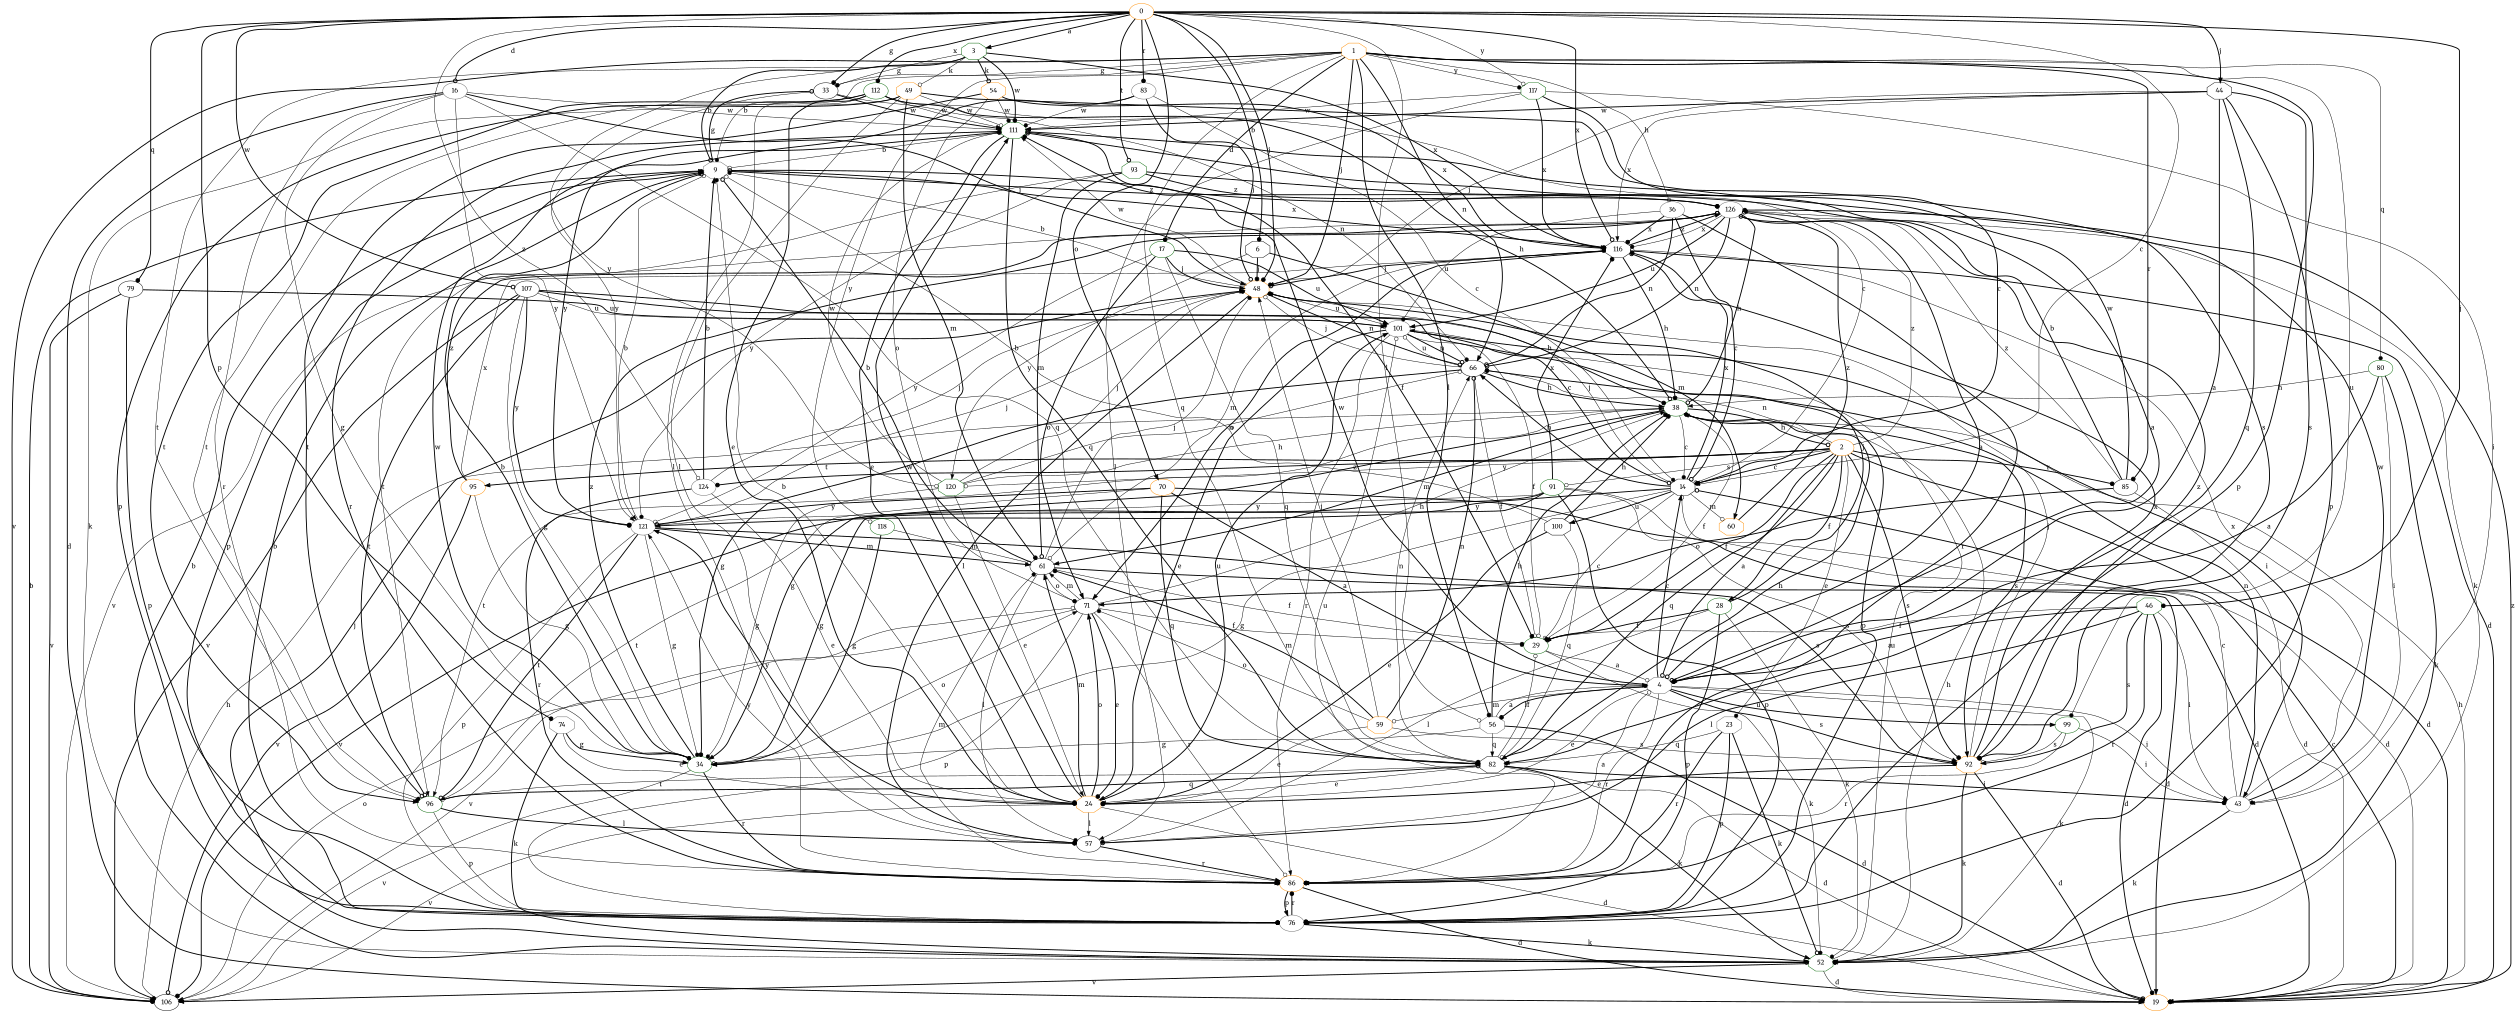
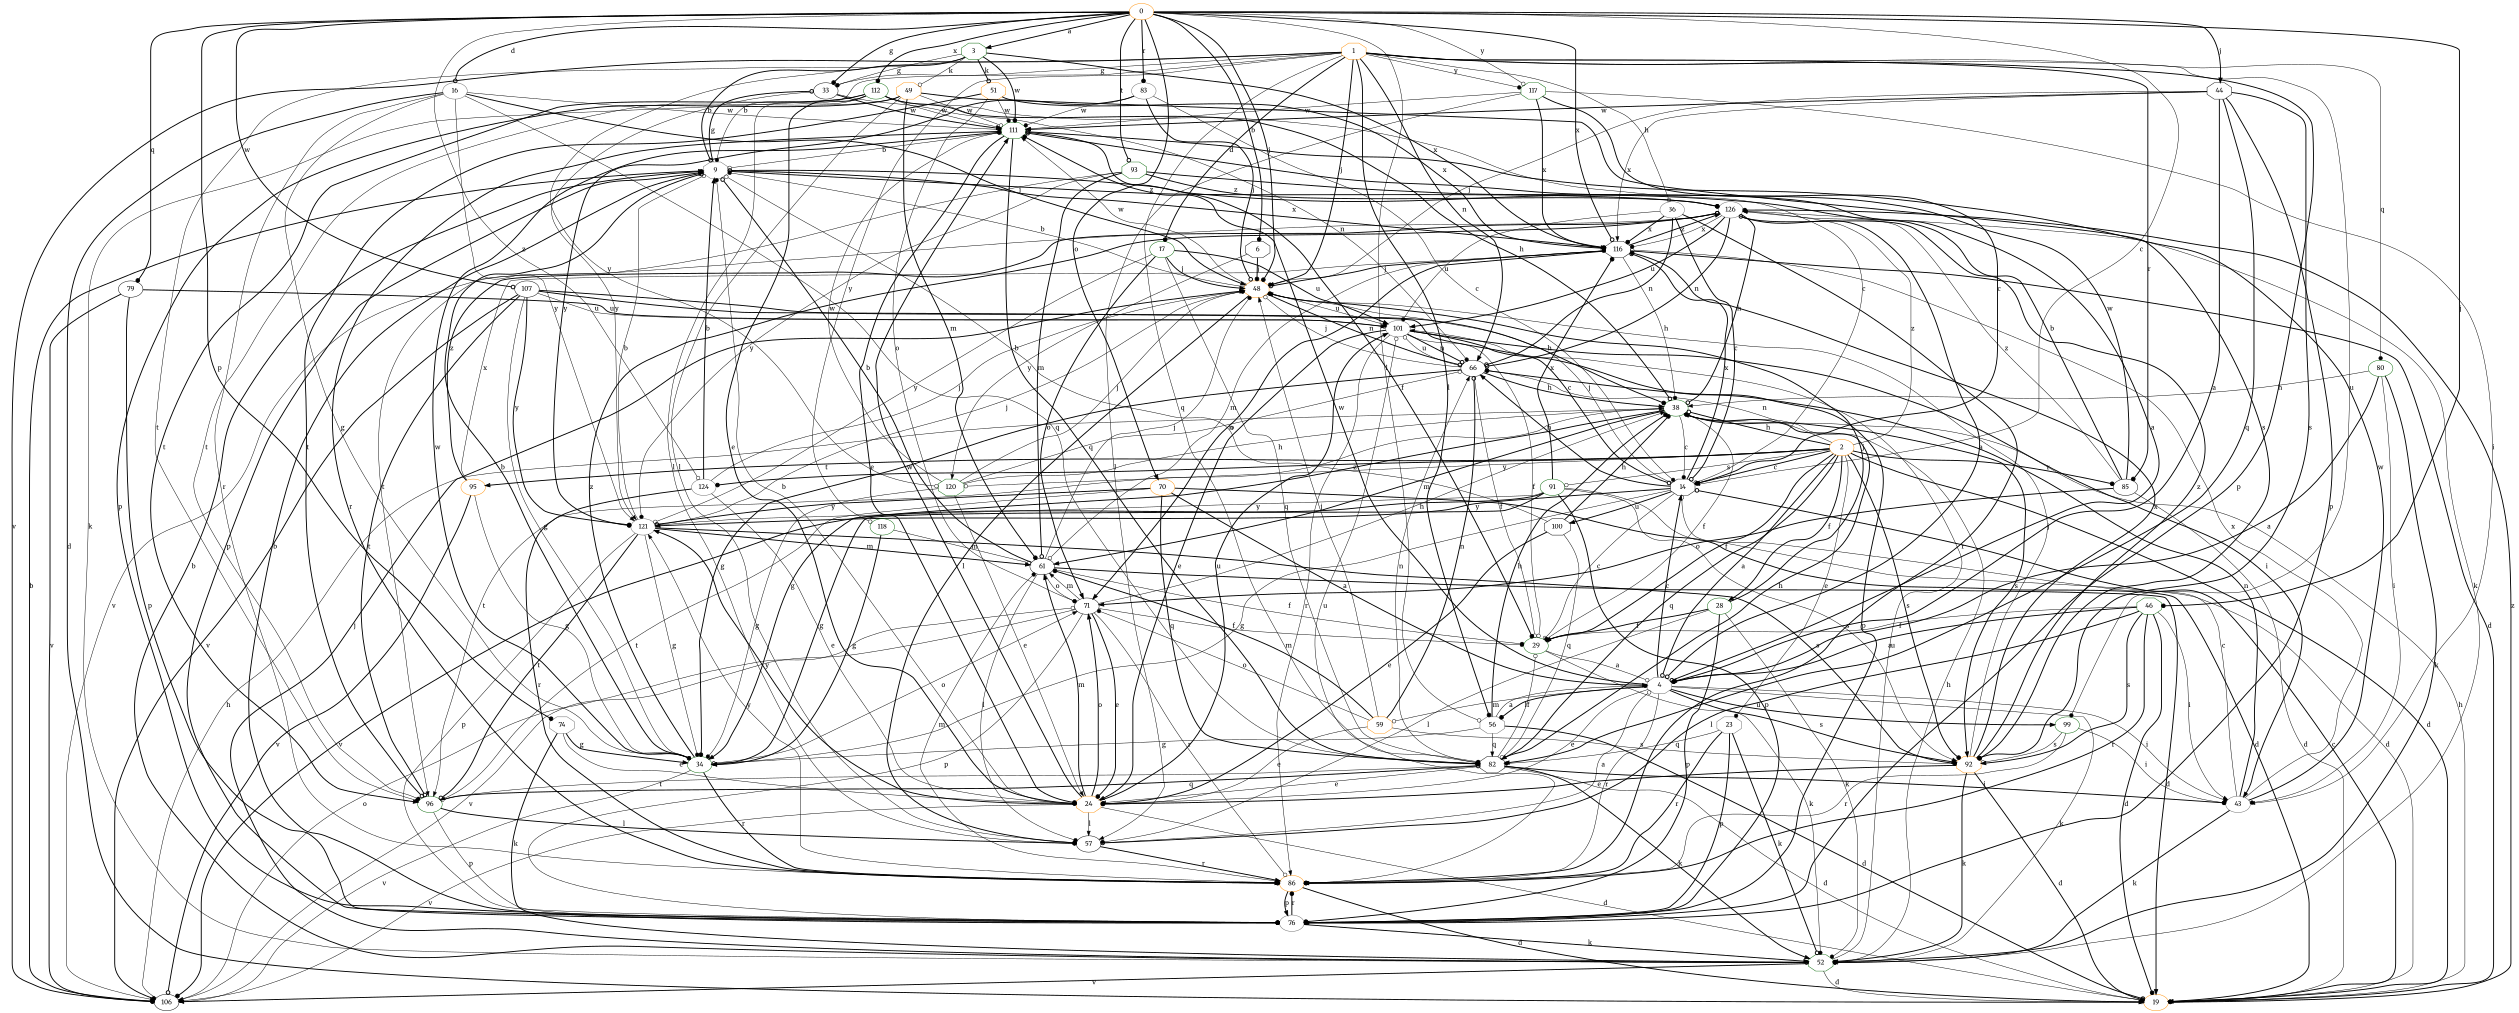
node "54": label "54" -> "51"
edge "116" -> "38": style bold -> solid
edge "38" -> "2": reversed
node "60": removed
